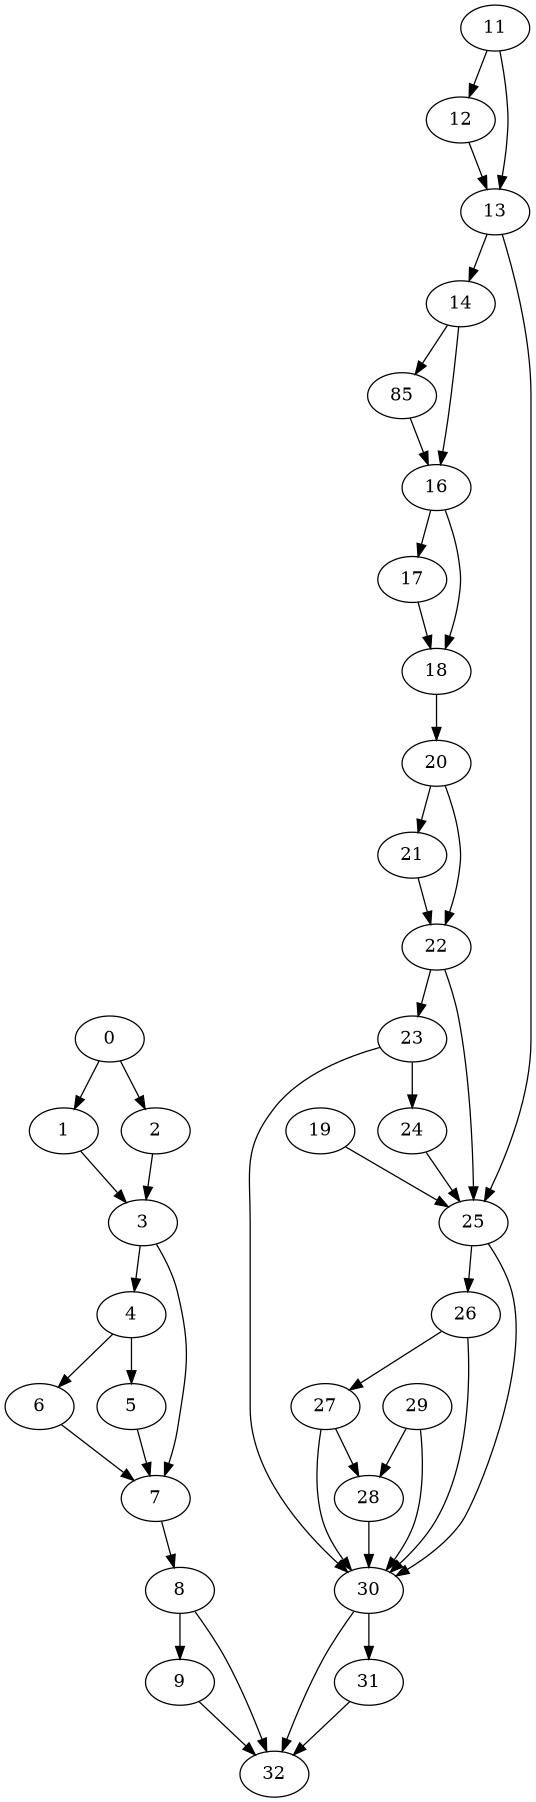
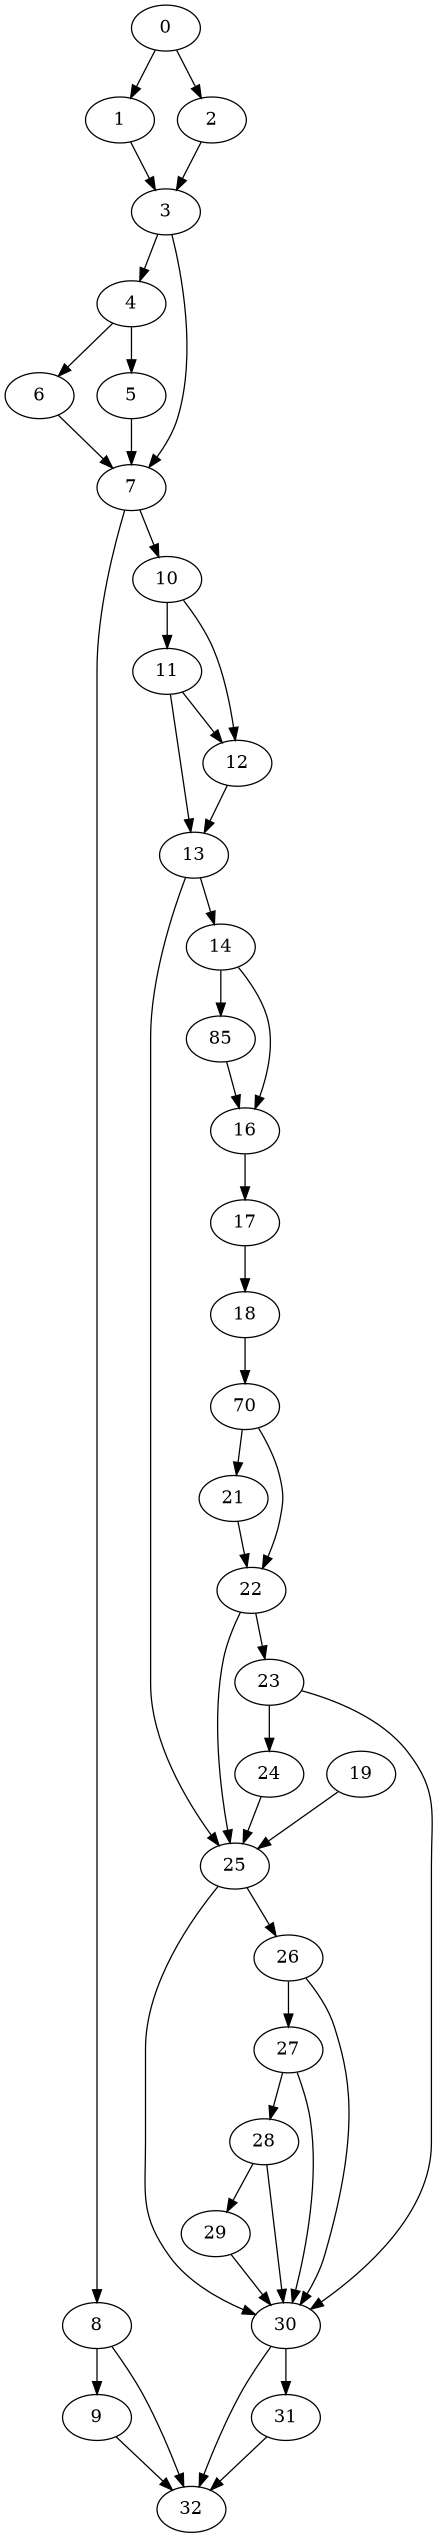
edge "16" -> "18": removed
node "10": added
node "20": label "20" -> "70"
edge "29" -> "28": reversed
